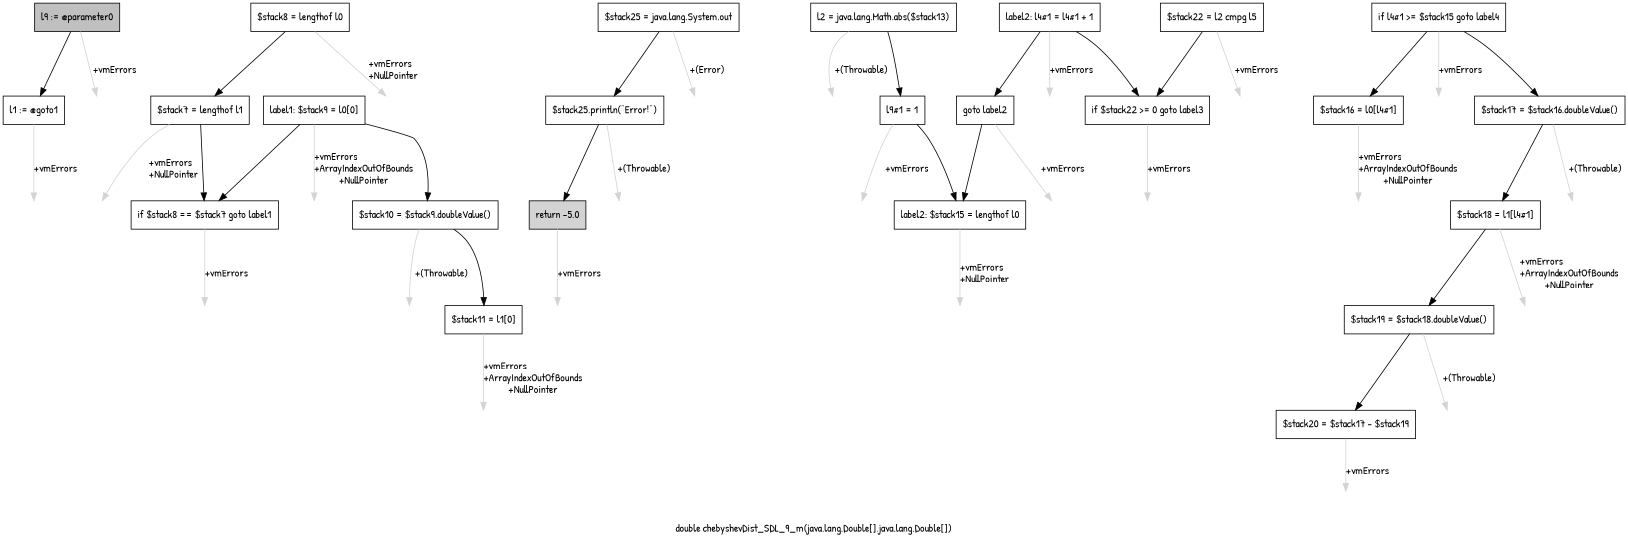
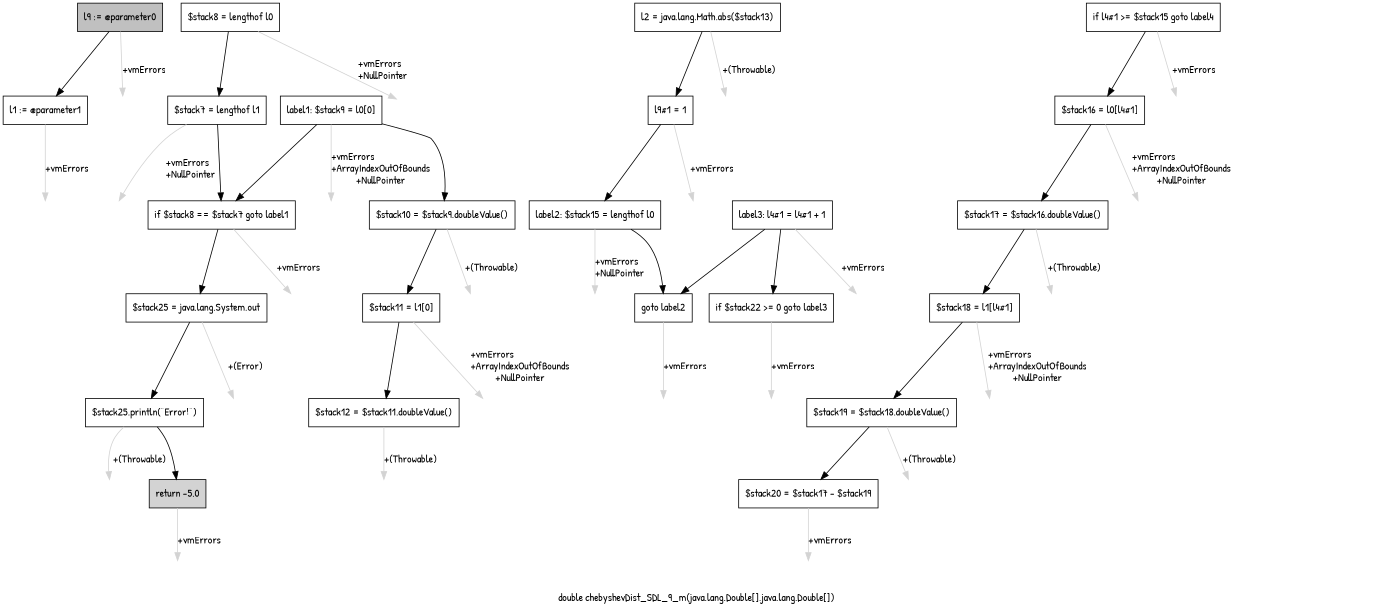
node "label2: l4#1 = l4#1 + 1": label "label2: l4#1 = l4#1 + 1" -> "label3: l4#1 = l4#1 + 1"
node "$stack22 = l2 cmpg l5": removed
edge "if l4#1 >= $stack15 goto label4" -> "$stack17 = $stack16.doubleValue()": now "$stack16 = l0[l4#1]" -> "$stack17 = $stack16.doubleValue()"
node "l1 := @goto1": label "l1 := @goto1" -> "l1 := @parameter1"
edge "goto label2" -> "label2: $stack15 = lengthof l0": reversed
edge "if $stack8 == $stack7 goto label1" -> "$stack25 = java.lang.System.out": added
node "$stack12 = $stack11.doubleValue()": added
